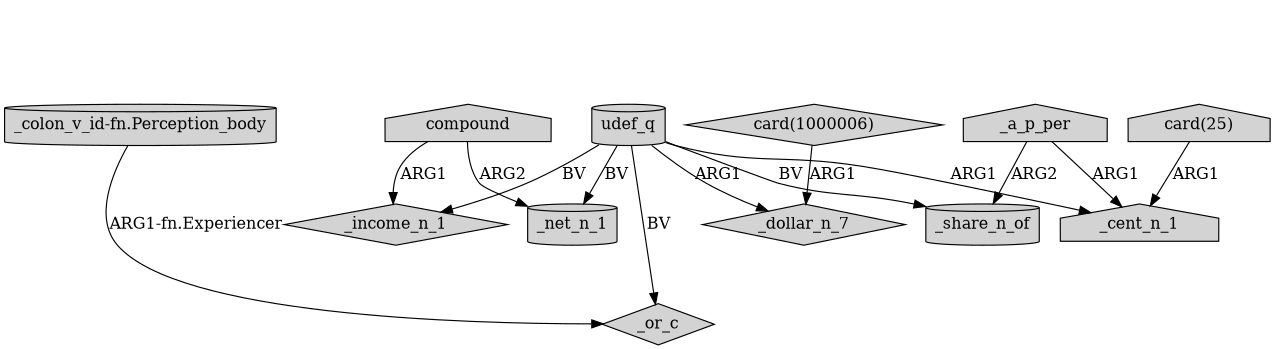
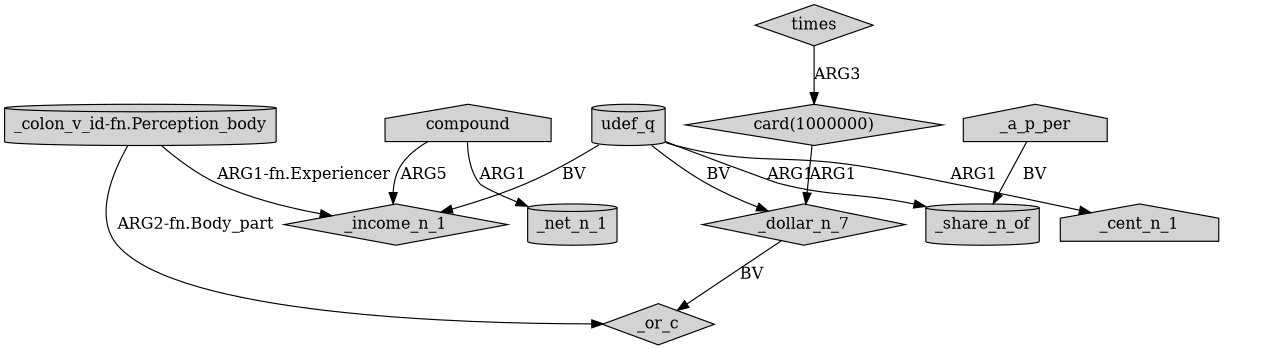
node "times": added
node "card(1000006)": label "card(1000006)" -> "card(1000000)"
node "card(25)": removed
edge "udef_q" -> "_net_n_1": removed, label "BV"
edge "_a_p_per" -> "_cent_n_1": removed, label "ARG1"
edge "compound" -> "_income_n_1": label "ARG1" -> "ARG5"
edge "compound" -> "_net_n_1": label "ARG2" -> "ARG1"
edge "udef_q" -> "_dollar_n_7": label "ARG1" -> "BV"
edge "udef_q" -> "_share_n_of": label "BV" -> "ARG1"
edge "_a_p_per" -> "_share_n_of": label "ARG2" -> "BV"
edge "_colon_v_id-fn.Perception_body" -> "_income_n_1": added, label "ARG1-fn.Experiencer"
edge "udef_q" -> "_or_c": now "_dollar_n_7" -> "_or_c"
edge "_colon_v_id-fn.Perception_body" -> "_or_c": label "ARG1-fn.Experiencer" -> "ARG2-fn.Body_part"
